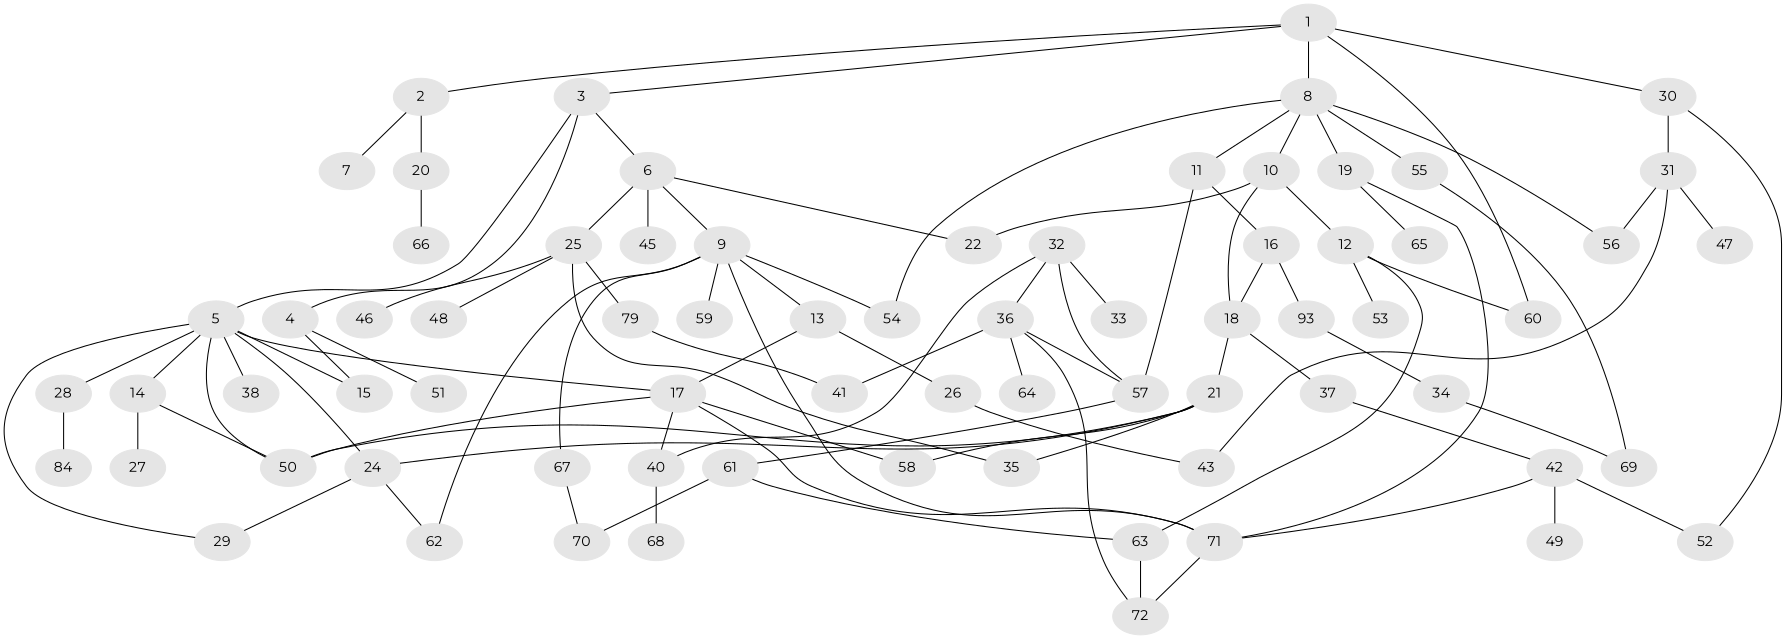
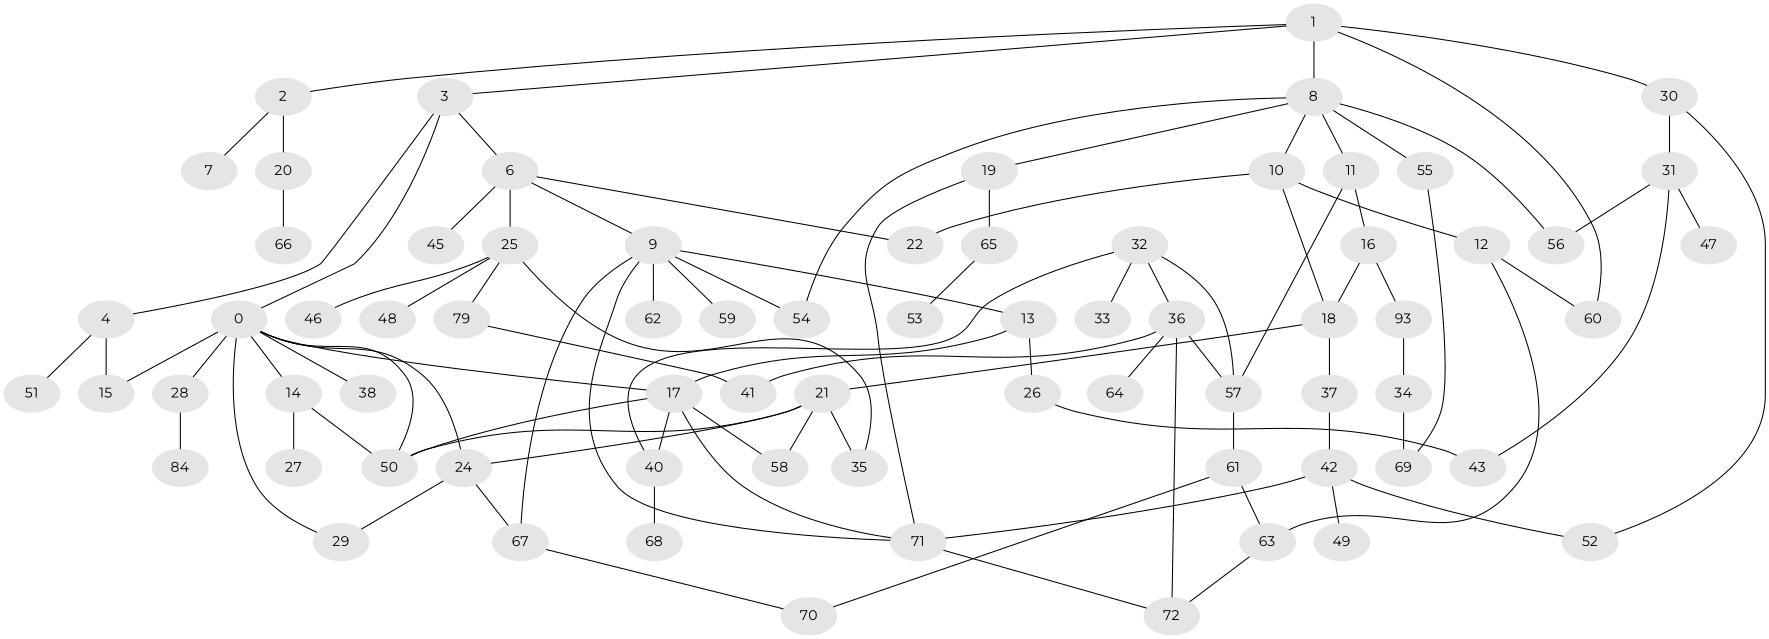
edge "12" -- "53": now "65" -- "53"
node "5": label "5" -> "0"
edge "24" -- "62": now "24" -- "67"
